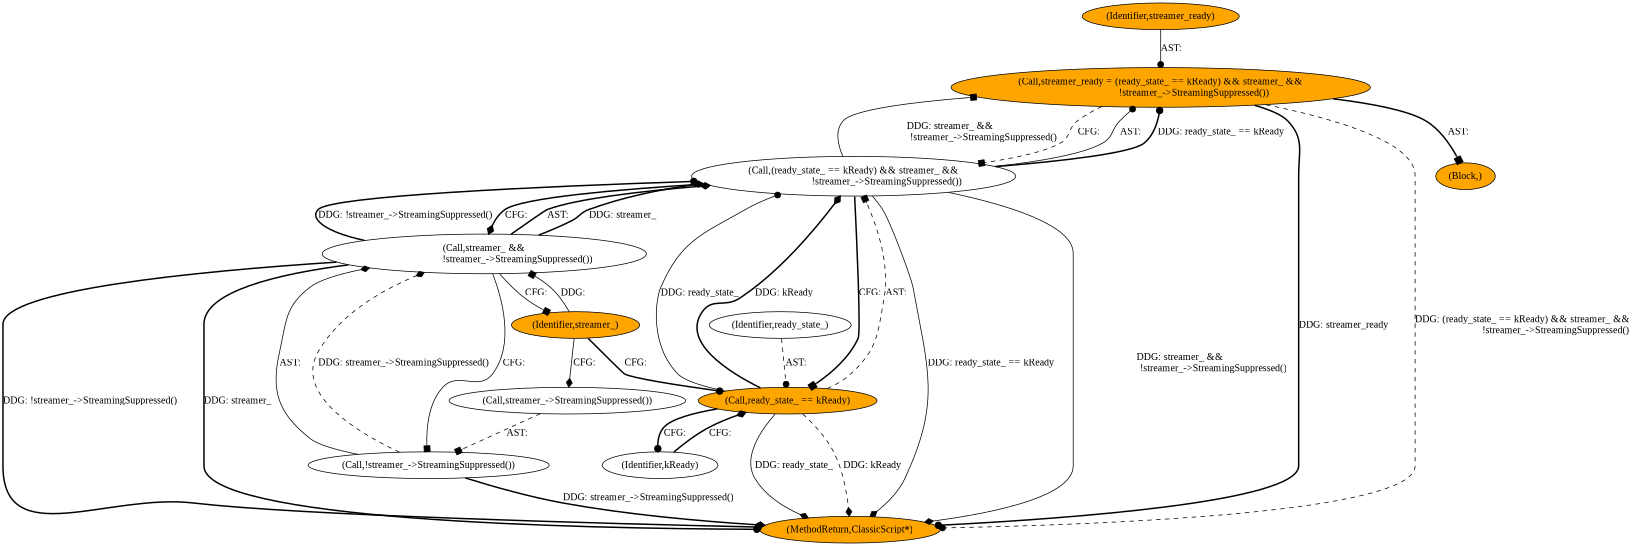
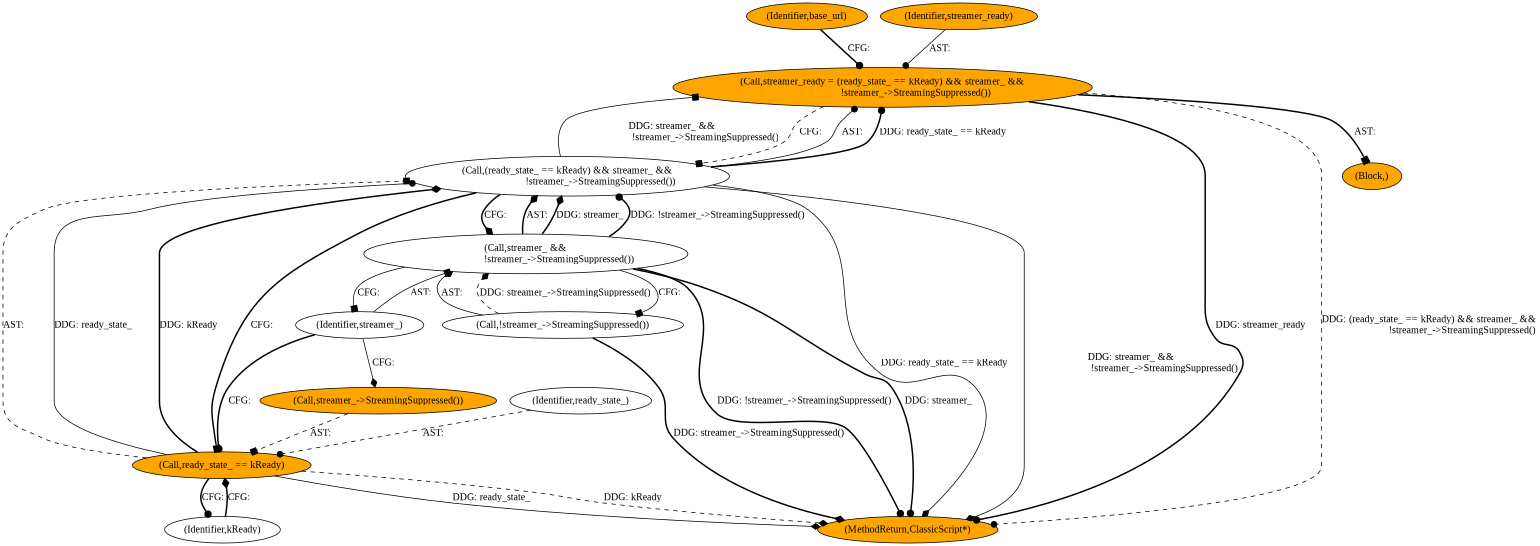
node "(Identifier,base_url)": added
edge "(Identifier,streamer_)" -> "(Call,streamer_ && !streamer_->StreamingSuppressed())": label "DDG: " -> "AST: "
node "(Identifier,streamer_)": fillcolor orange -> white
node "(Call,streamer_->StreamingSuppressed())": fillcolor white -> orange
edge "(Call,streamer_->StreamingSuppressed())" -> "(Call,!streamer_->StreamingSuppressed())": now "(Call,streamer_->StreamingSuppressed())" -> "(Call,ready_state_ == kReady)"
